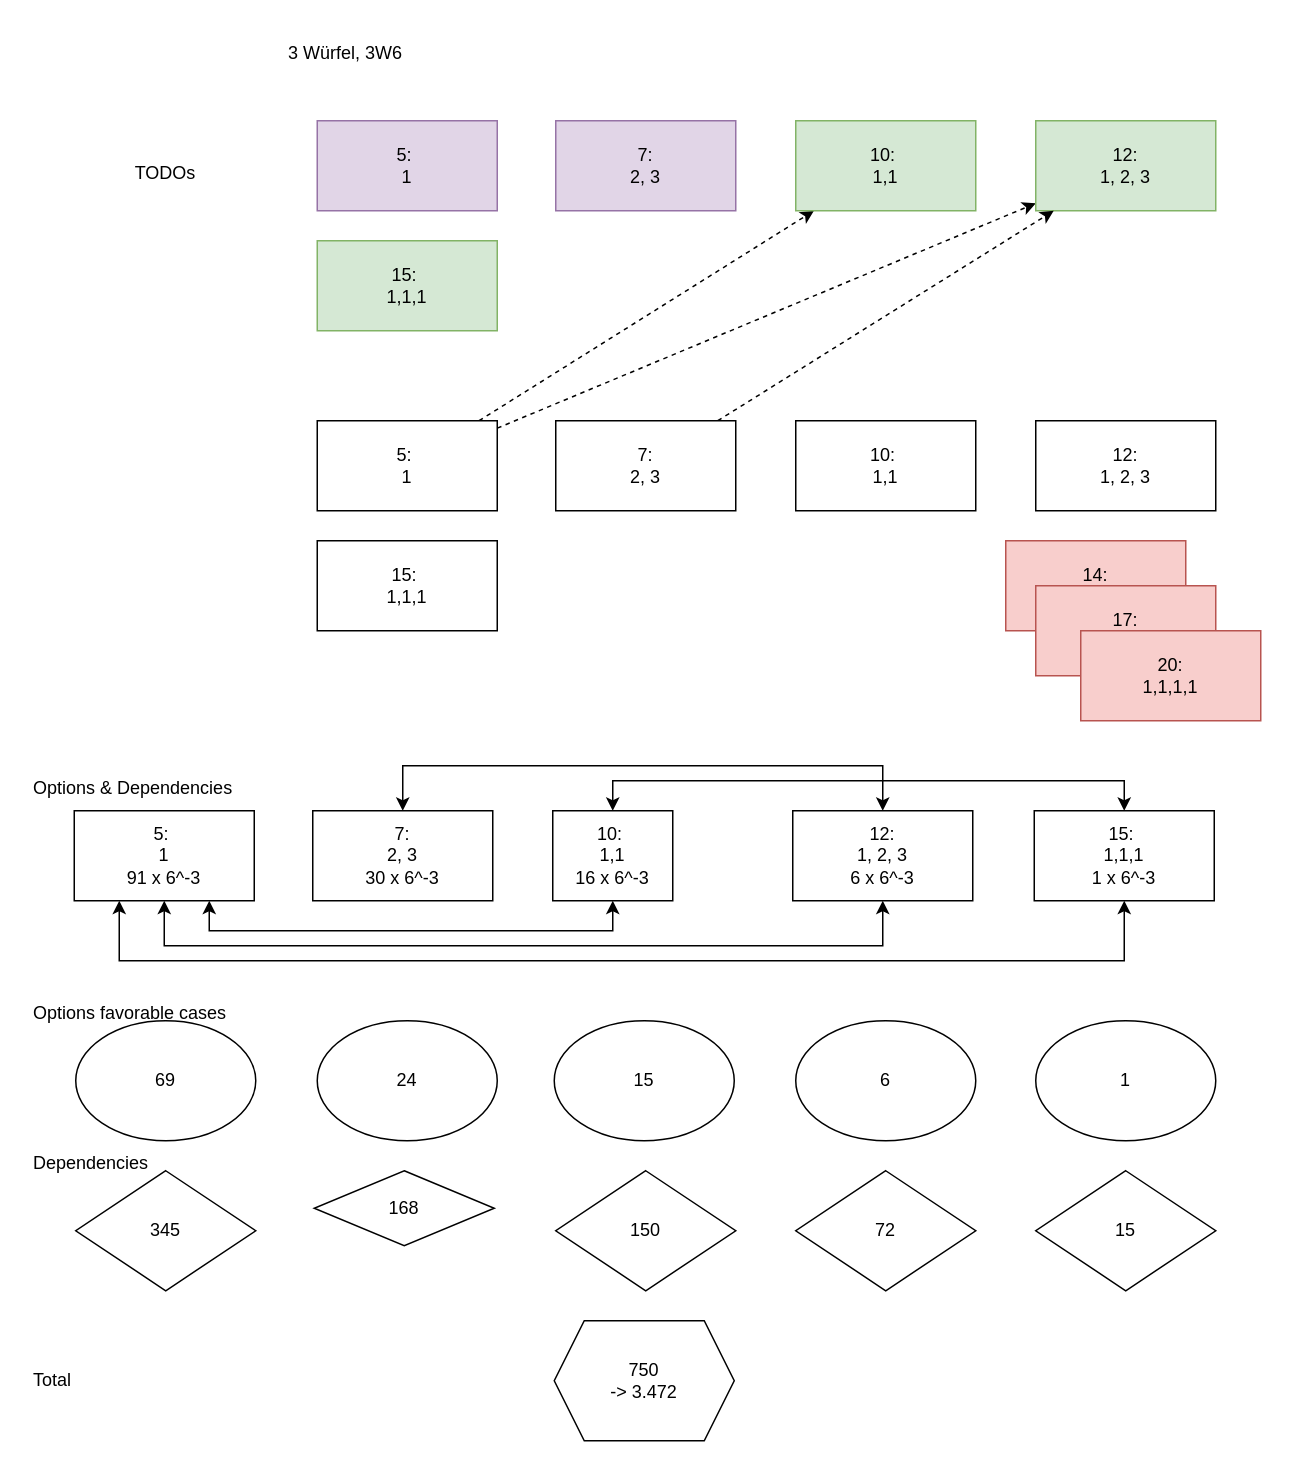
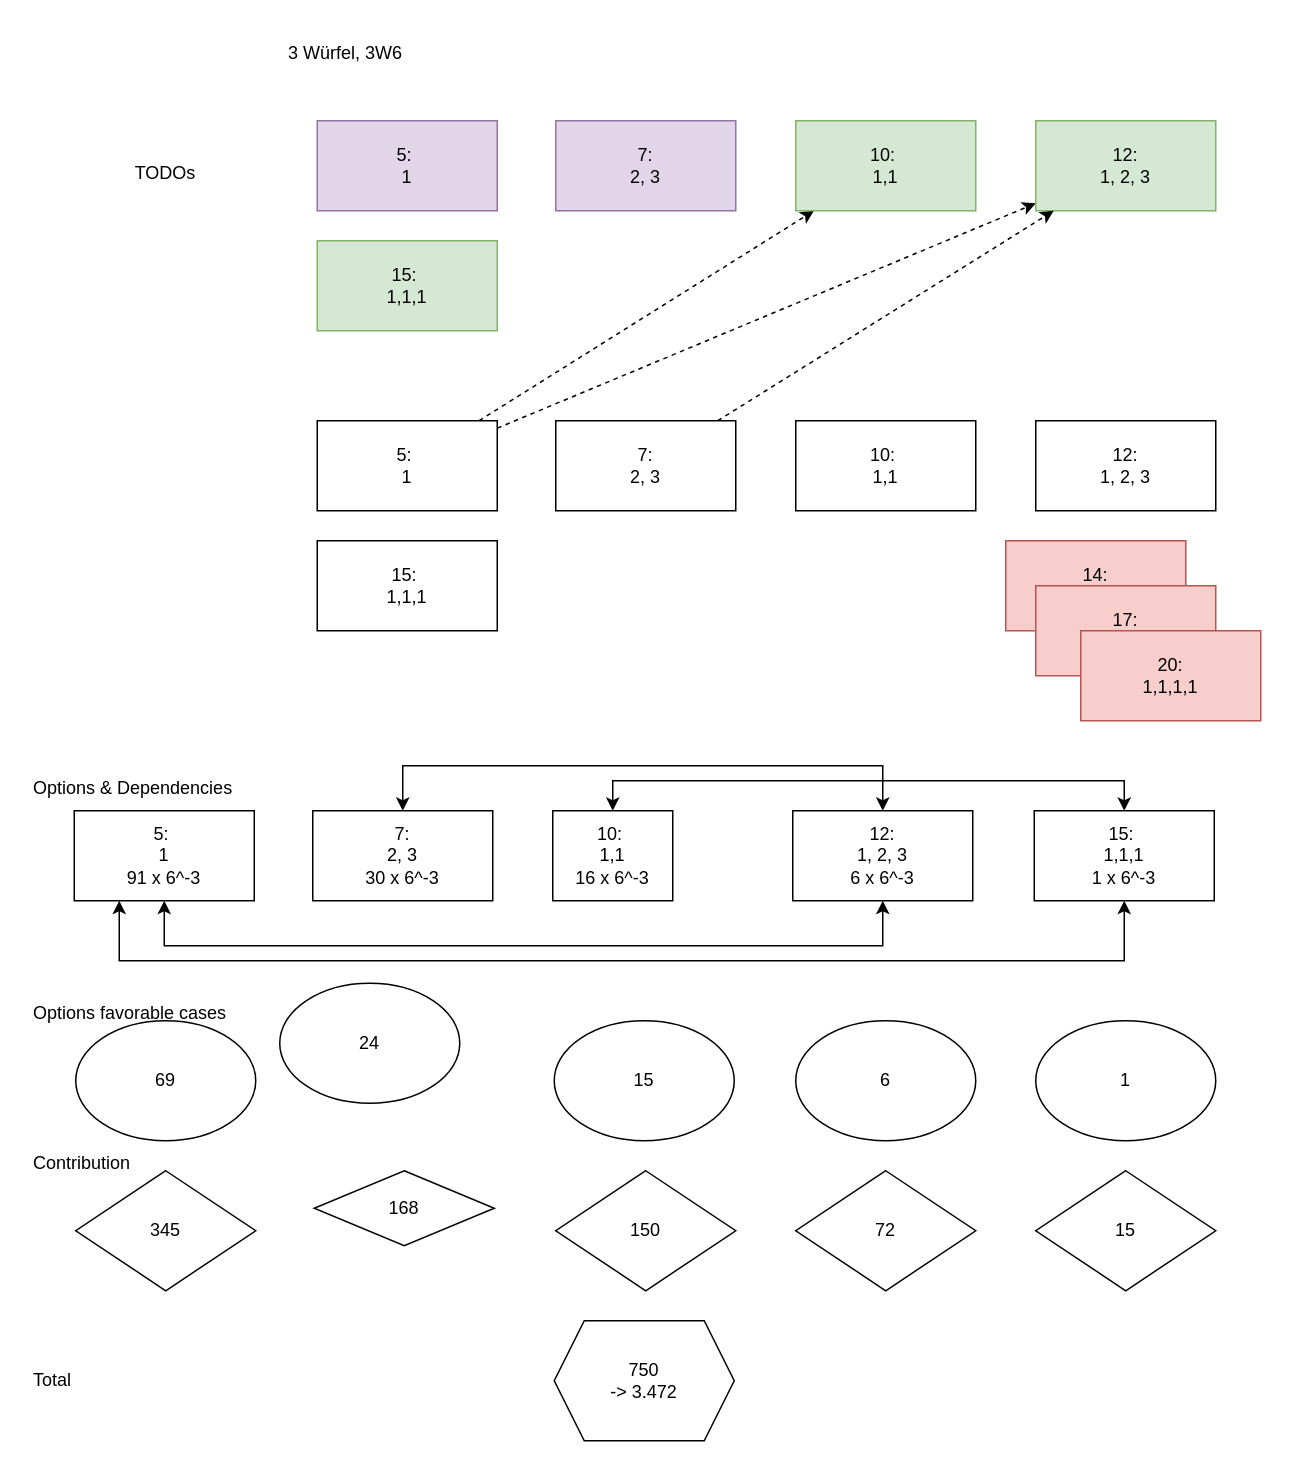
edge "5: 1 91 x 6^-3" -- "10: 1,1 16 x 6^-3": removed
node "24": moved (407, 1081) -> (370, 1043)
node "Dependencies": label "Dependencies" -> "Contribution"
